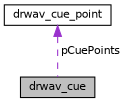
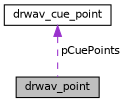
node "drwav_cue": label "drwav_cue" -> "drwav_point"
